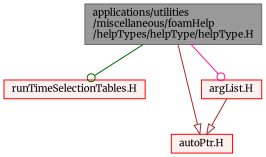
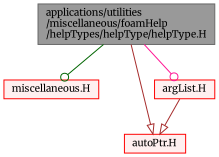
node "runTimeSelectionTables.H": label "runTimeSelectionTables.H" -> "miscellaneous.H"
